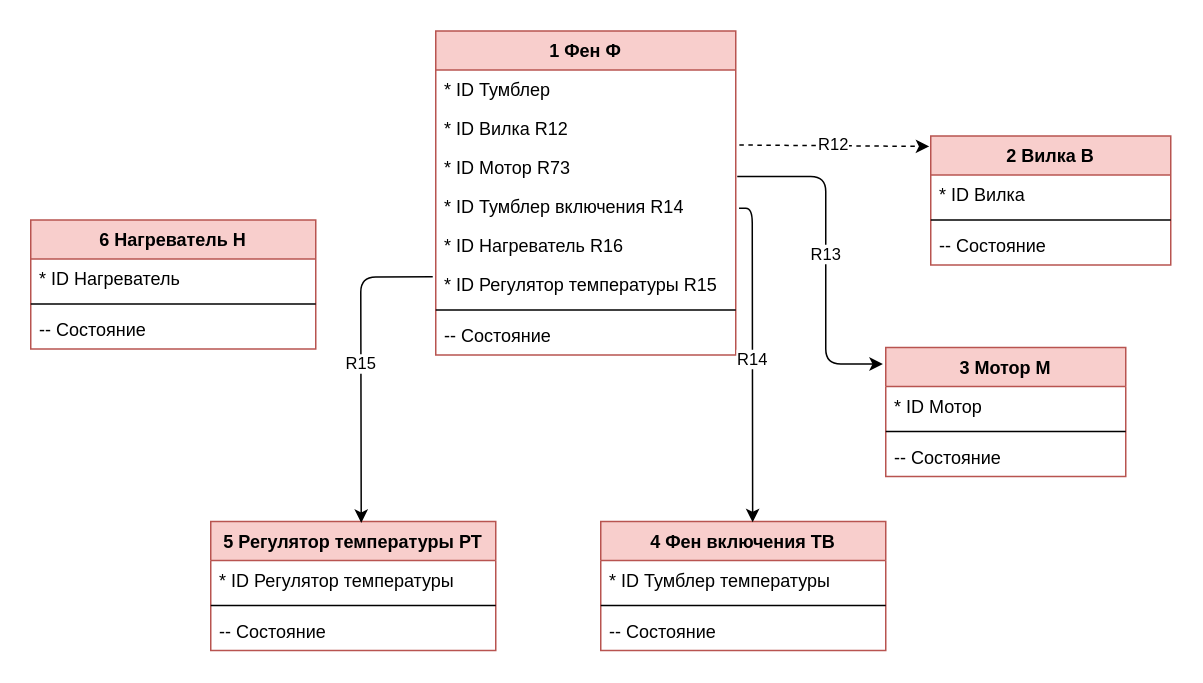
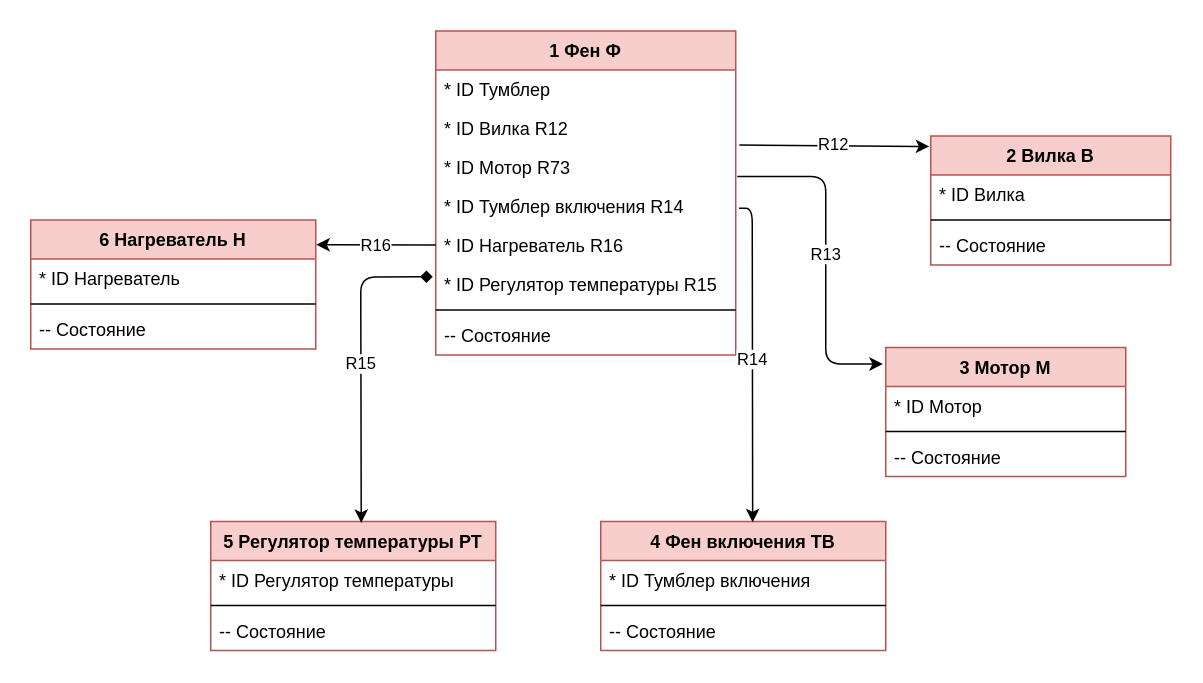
edge "* ID Вилка R12" -> "2 Вилка В": style dashed -> solid
edge "* ID Нагреватель R16" -> "6 Нагреватель Н": added, label "R16"
edge "* ID Регулятор температуры R15" -> "5 Регулятор температуры РТ": arrowhead none -> diamond
node "* ID Тумблер температуры": label "* ID Тумблер температуры" -> "* ID Тумблер включения"
